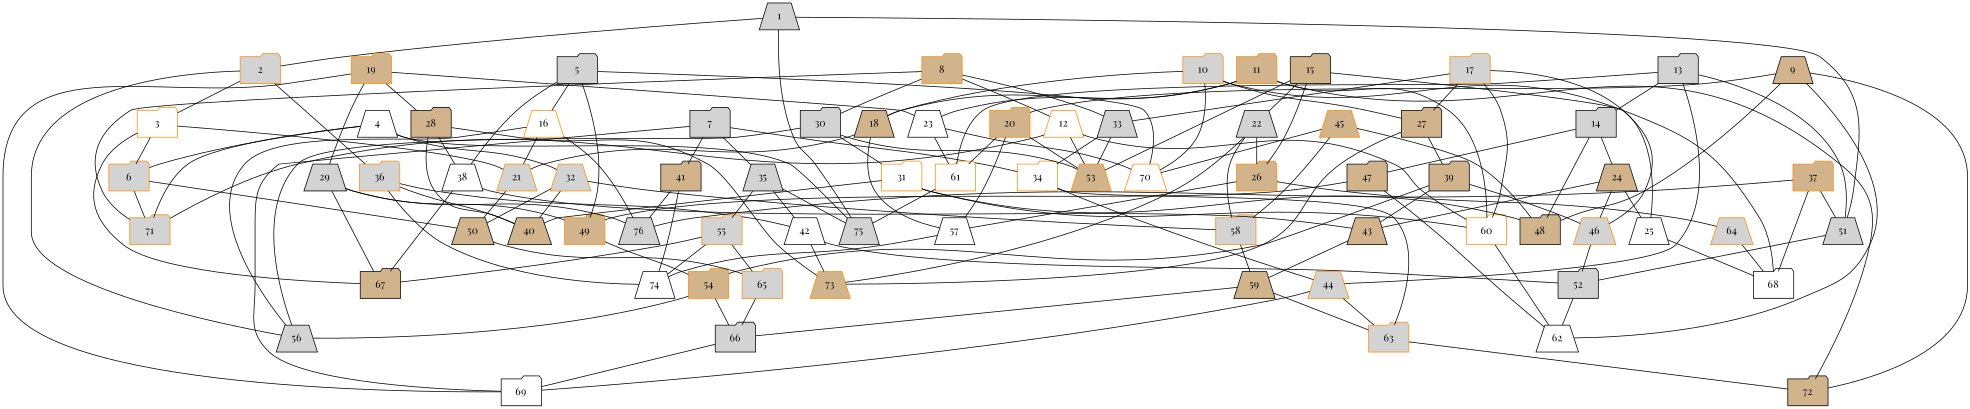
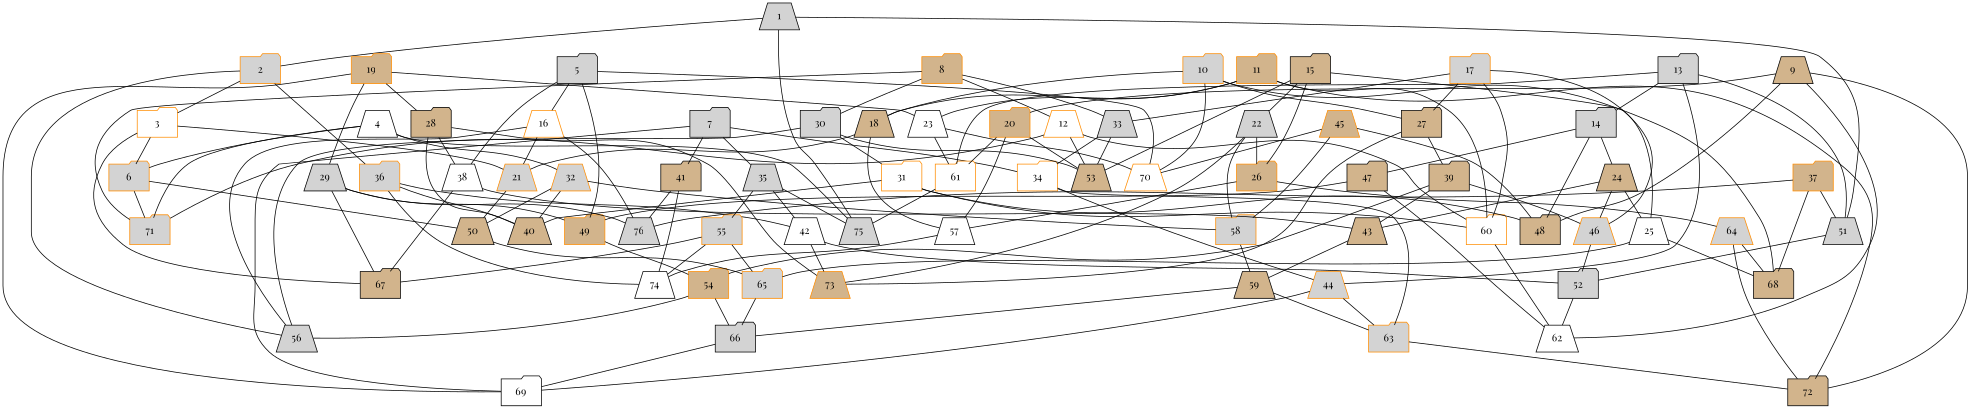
node "53": color darkorange -> black
edge "25" -- "65": added
node "68": fillcolor white -> tan
edge "64" -- "72": added
